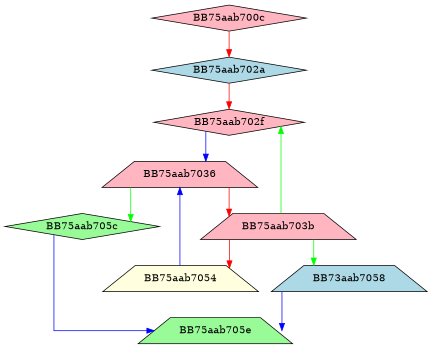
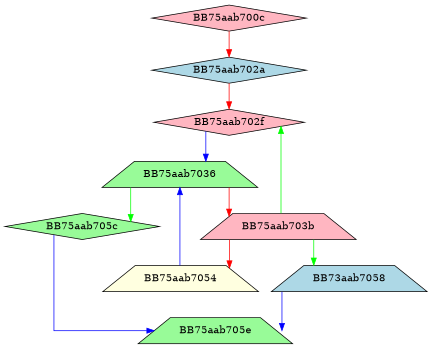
node "BB75aab7036": fillcolor lightpink -> palegreen
